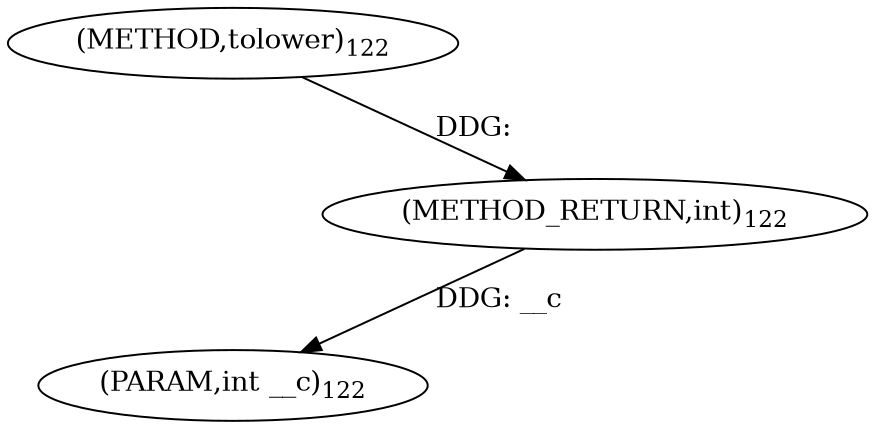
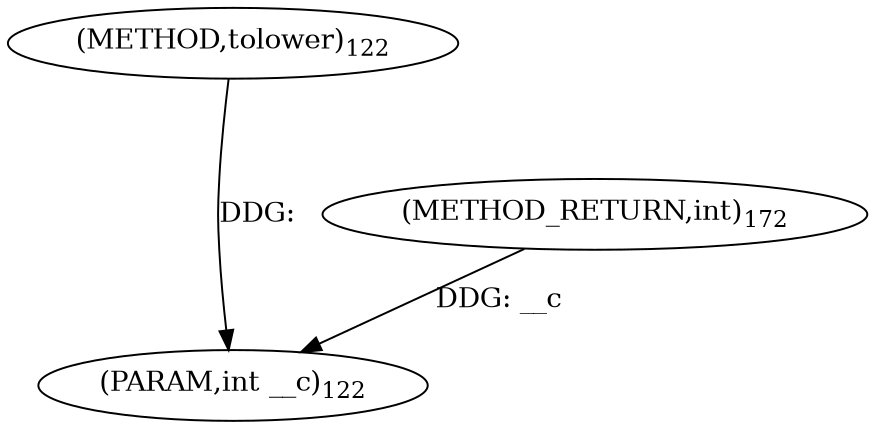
edge "(METHOD,tolower)" -> "(METHOD_RETURN,int)": now "(METHOD,tolower)" -> "(PARAM,int __c)"
node "(METHOD_RETURN,int)": text "122" -> "172"
